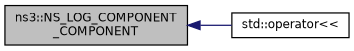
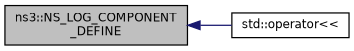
node "ns3::NS_LOG_COMPONENT _COMPONENT": label "ns3::NS_LOG_COMPONENT _COMPONENT" -> "ns3::NS_LOG_COMPONENT _DEFINE"
